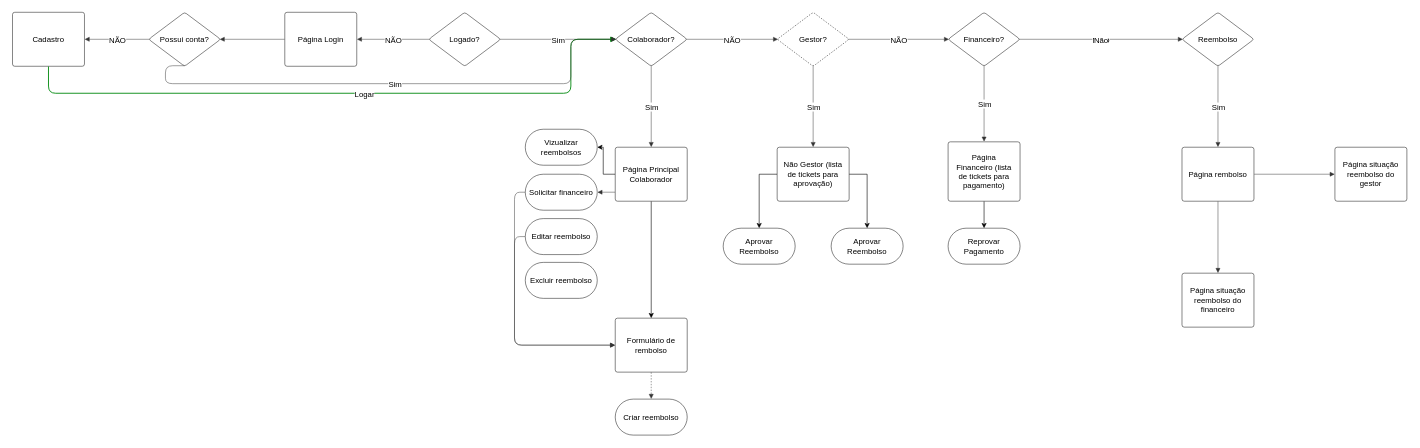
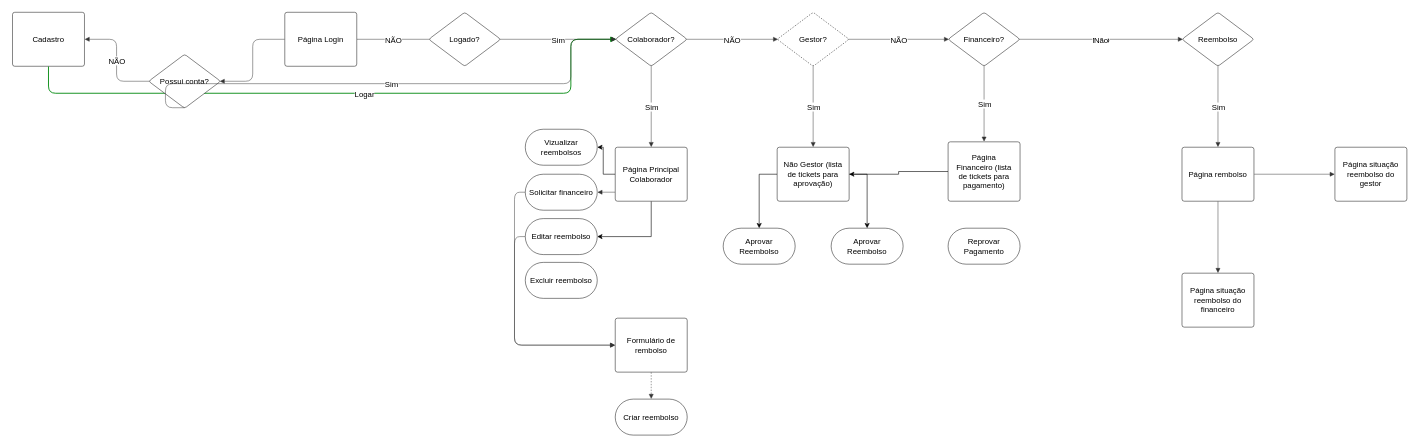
node "Possui conta?": moved (185, 39) -> (185, 81)
edge "Logado?" -> "Página Login": arrowhead block -> none
edge "Página Financeiro (lista de tickets para pagamento)" -> "Reprovar Pagamento": now "Página Financeiro (lista de tickets para pagamento)" -> "Não Gestor (lista de tickets para aprovação)"
edge "Página Principal Colaborador" -> "Formulário de rembolso": now "Página Principal Colaborador" -> "Editar reembolso"
